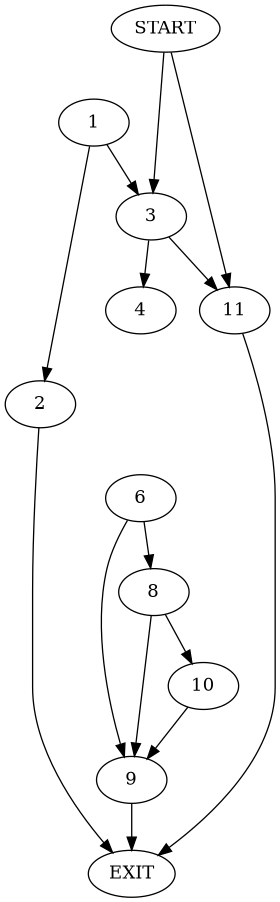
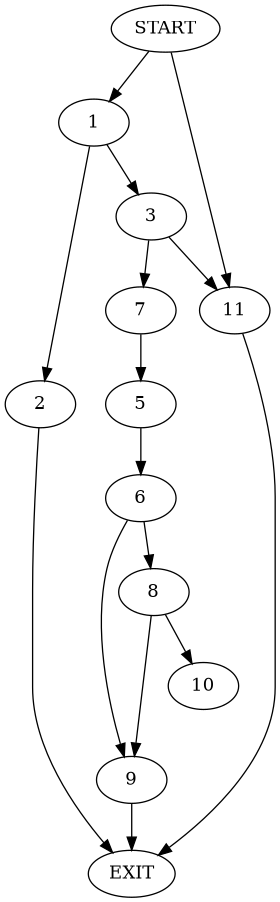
edge "START" -> "3": now "START" -> "1"
node "4": label "4" -> "7"
node "5": added
edge "10" -> "9": removed
